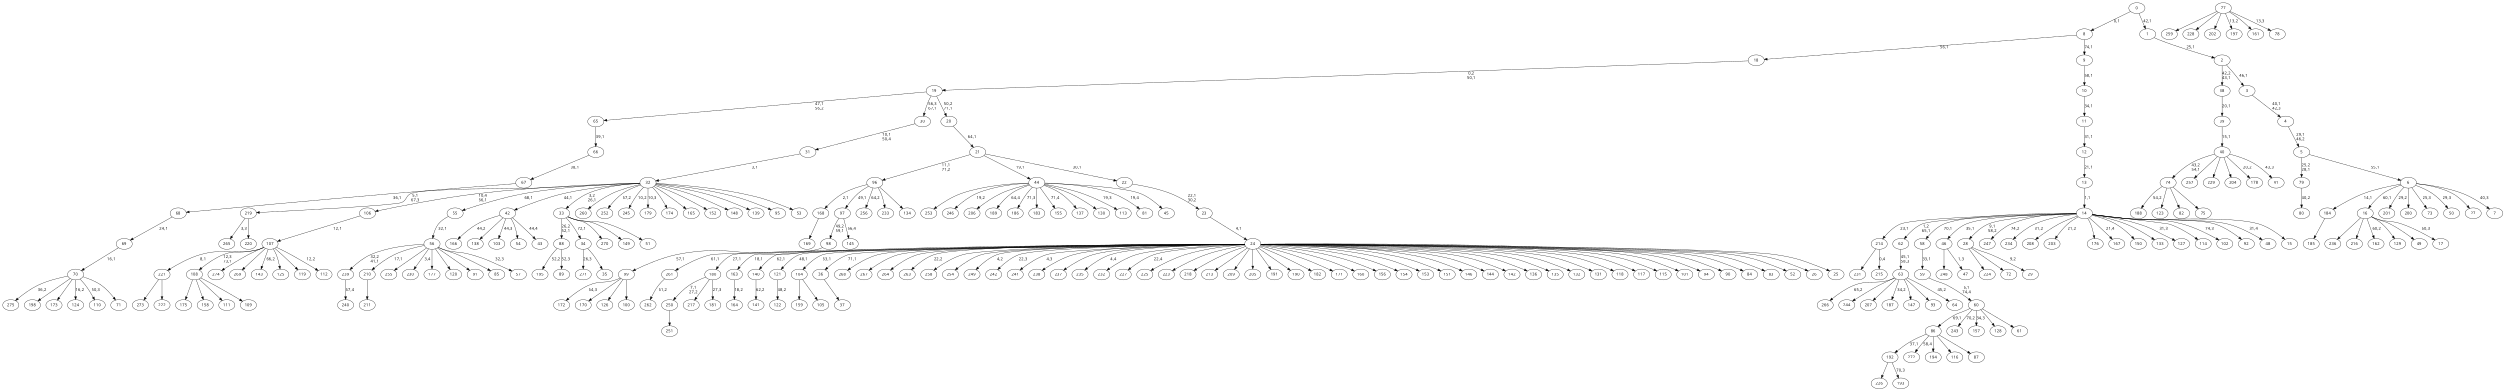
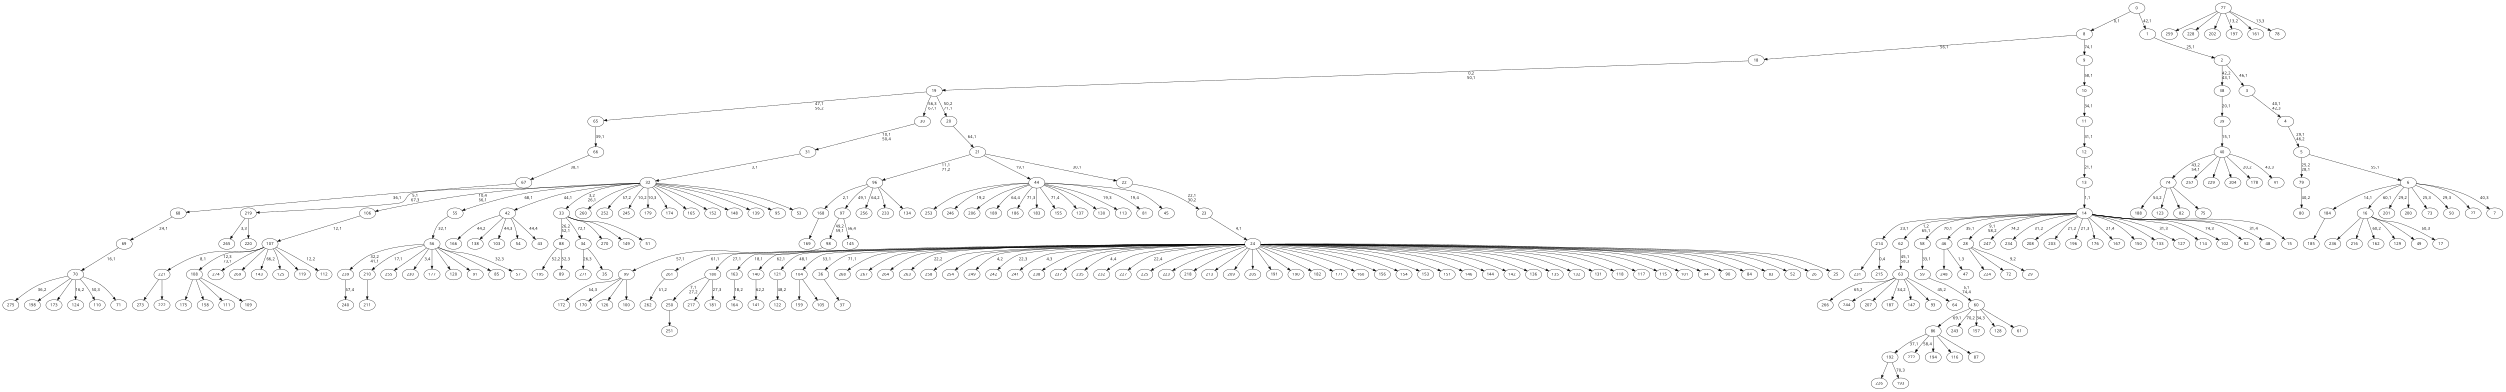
node "196": added
